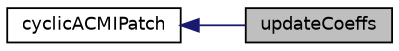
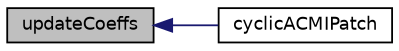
edge "updateCoeffs" -> "cyclicACMIPatch": reversed
